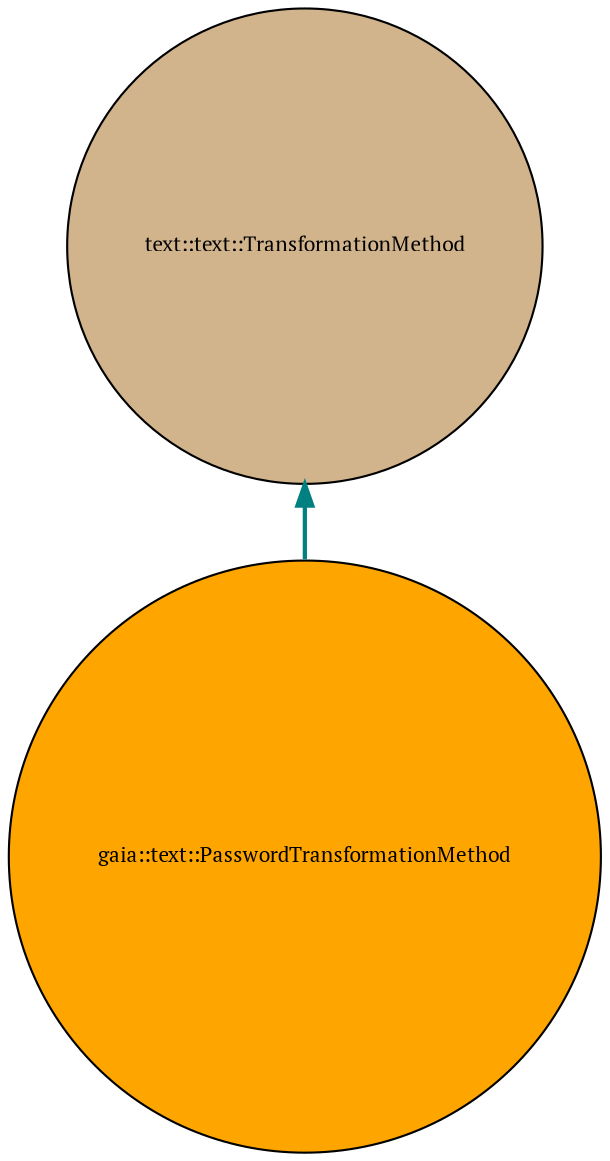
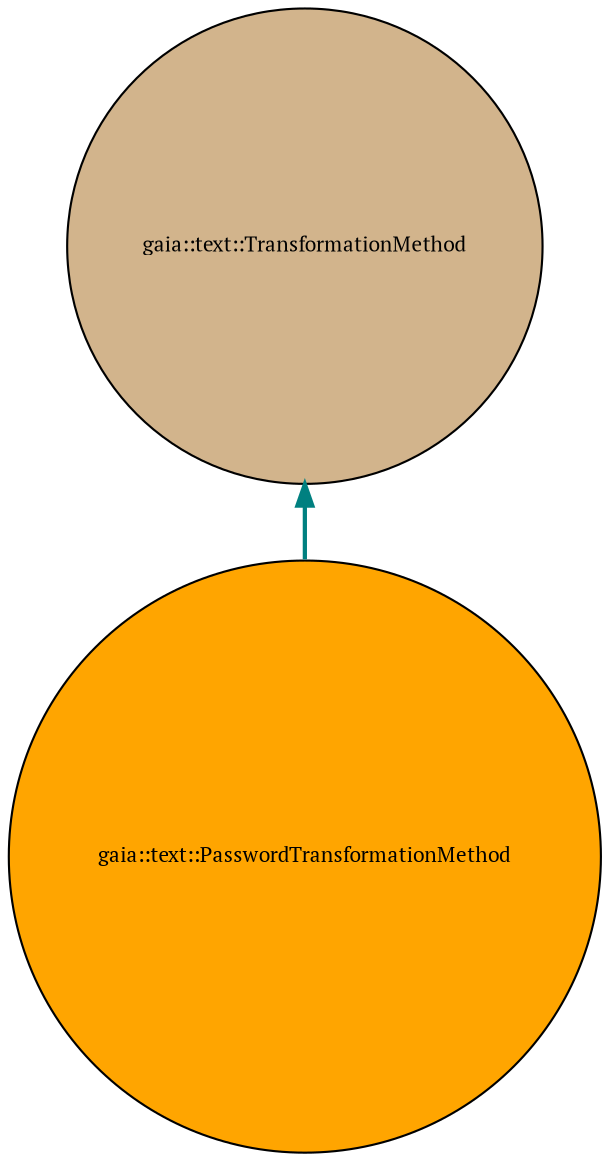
node "text::text::TransformationMethod": label "text::text::TransformationMethod" -> "gaia::text::TransformationMethod"
